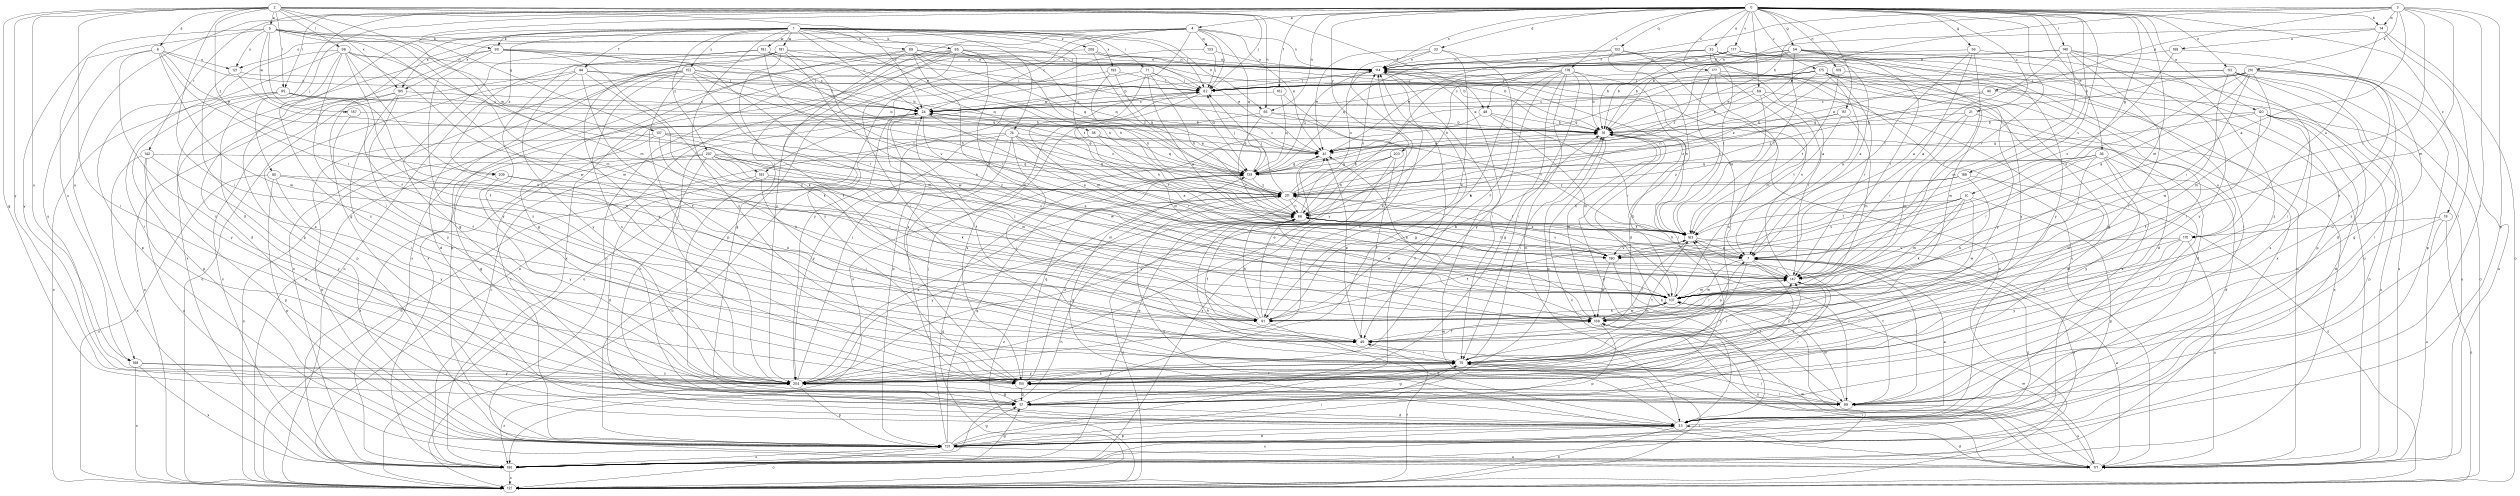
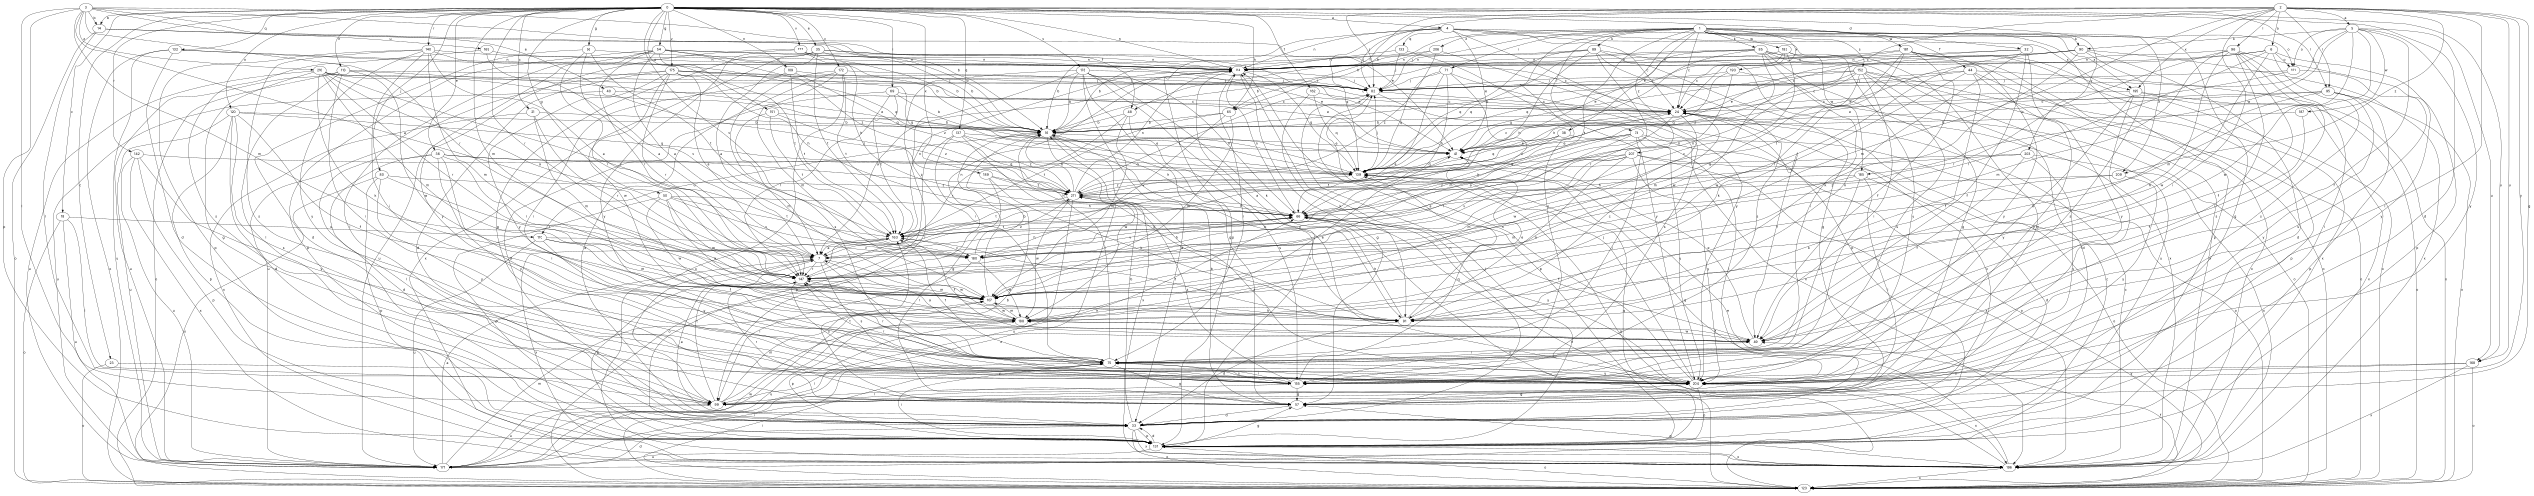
edge "14" -> "170": removed, label "u"
node "23": added
